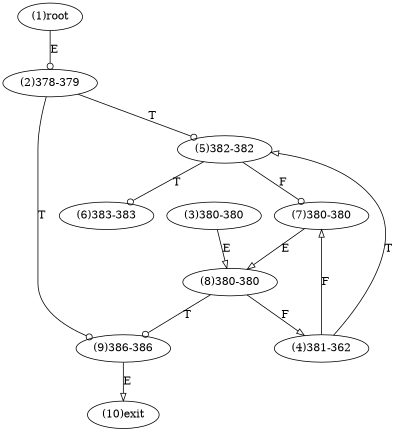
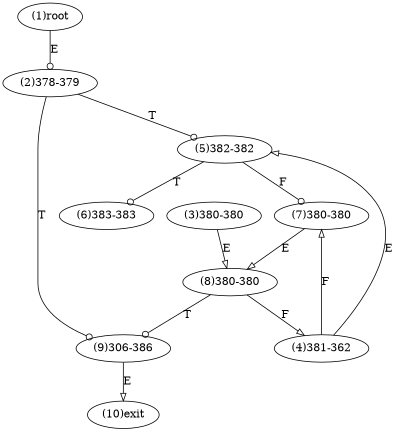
edge "(4)381-362" -> "(5)382-382": label "T" -> "E"
node "(9)386-386": label "(9)386-386" -> "(9)306-386"
